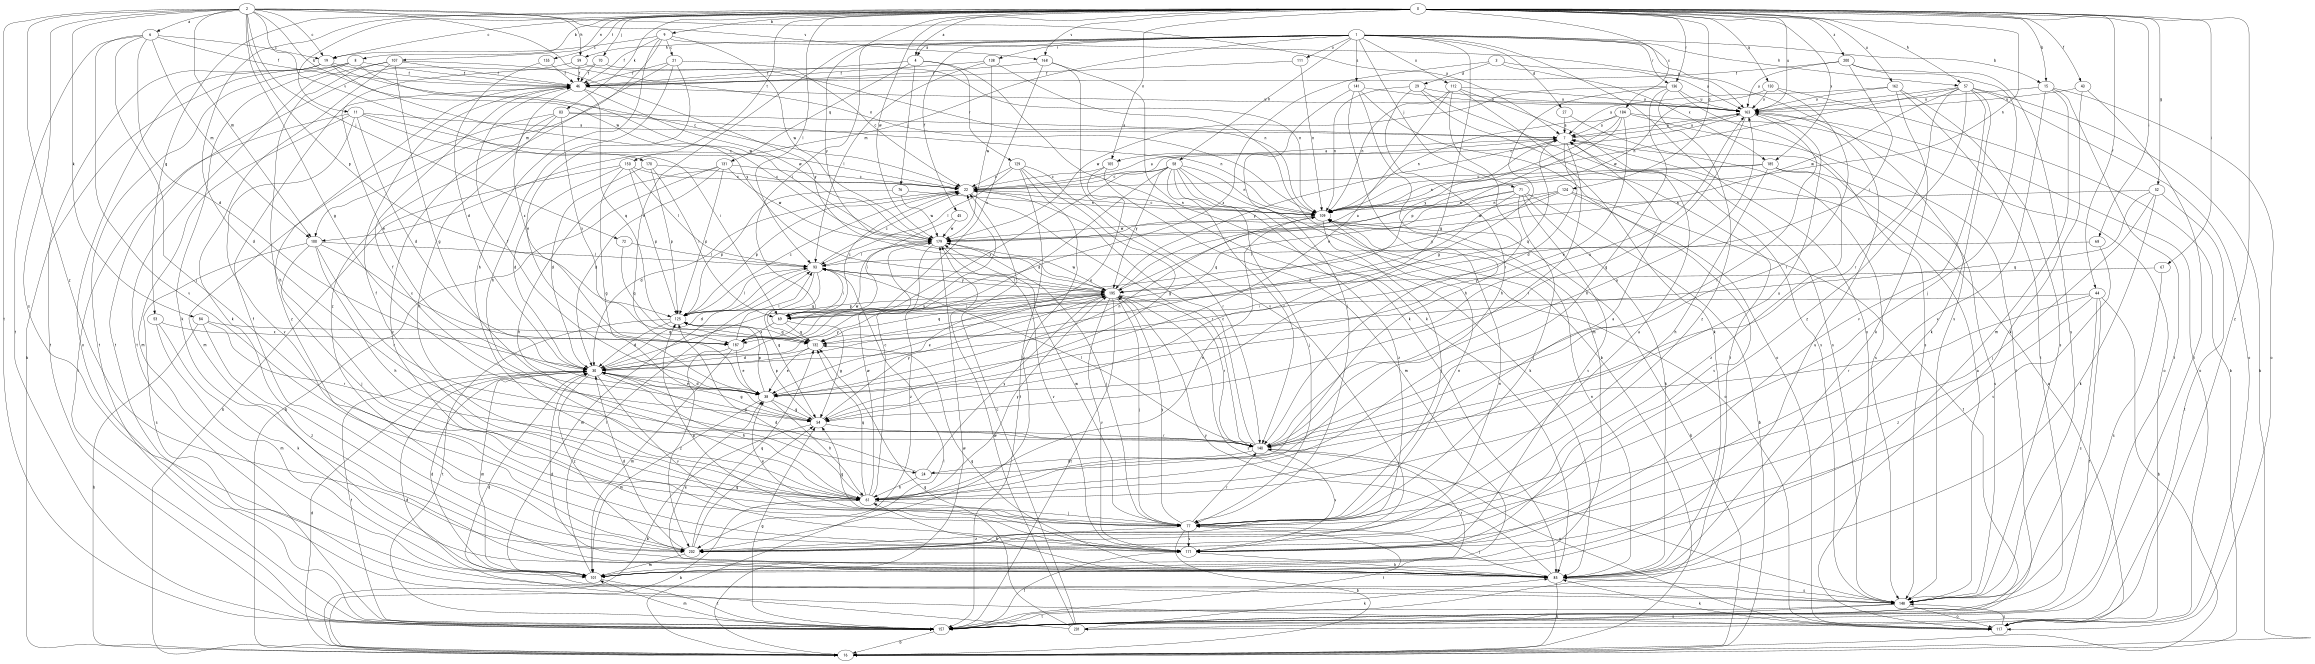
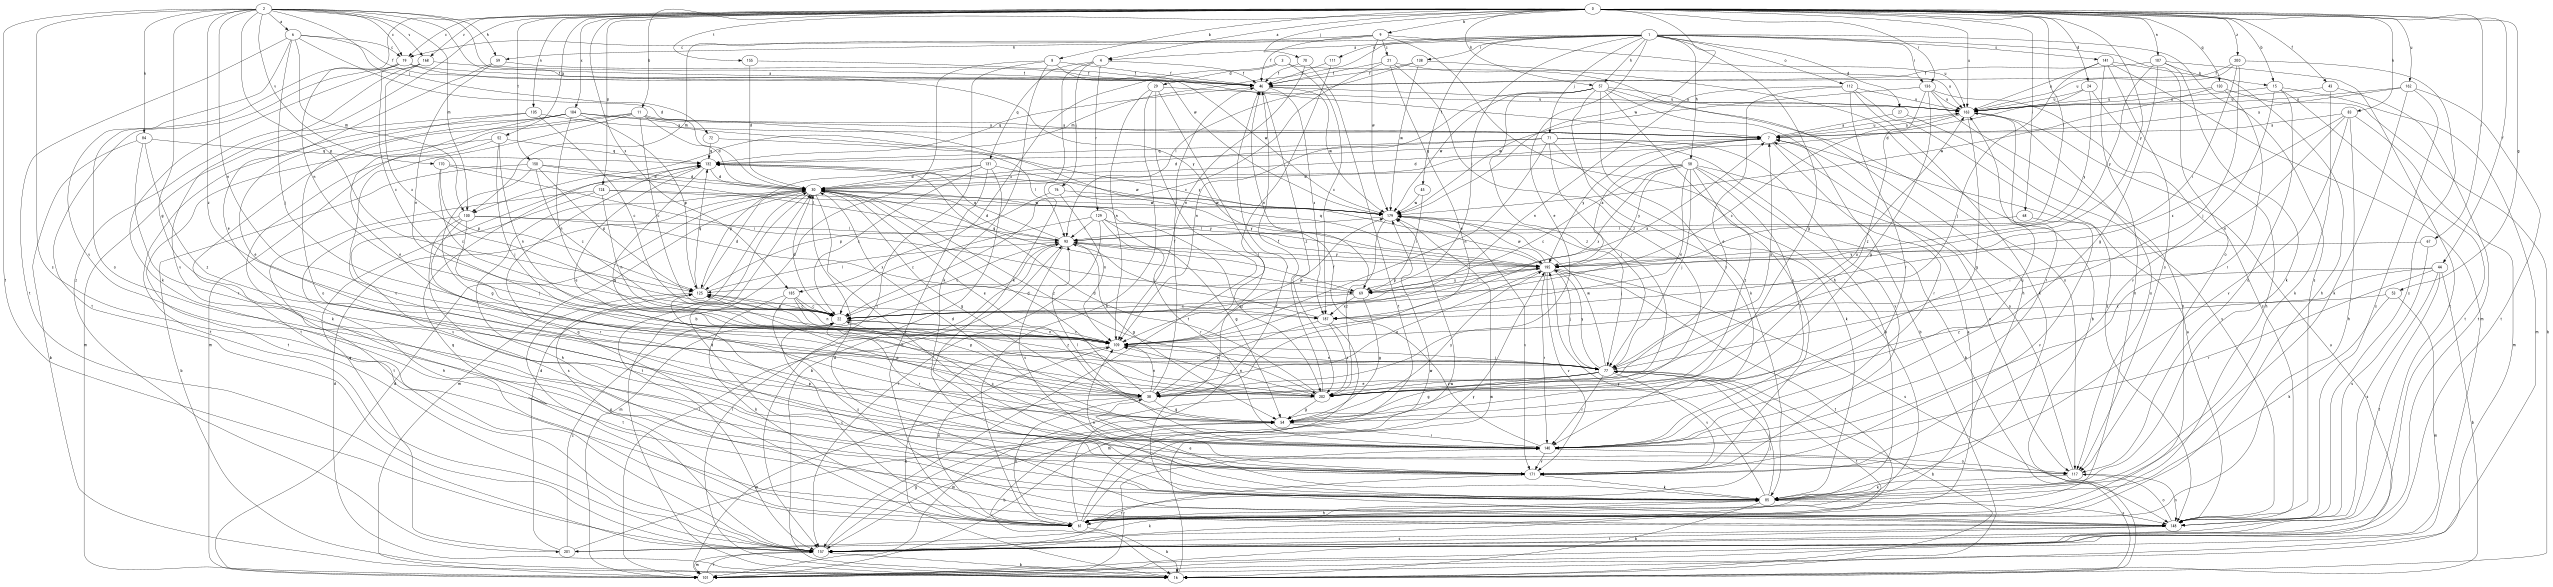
edge "1" -> "15": now "141" -> "15"
edge "7" -> "105": reversed
edge "202" -> "132": reversed
edge "93" -> "171": added, label "v"
edge "140" -> "24": now "140" -> "30"
